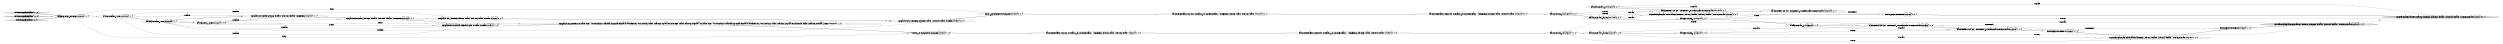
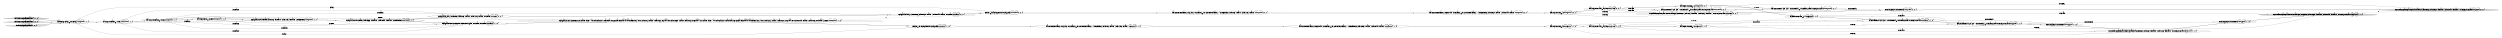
node "final Double source2Value = 3.14@@@16@@@['0', '0', '1']": removed
